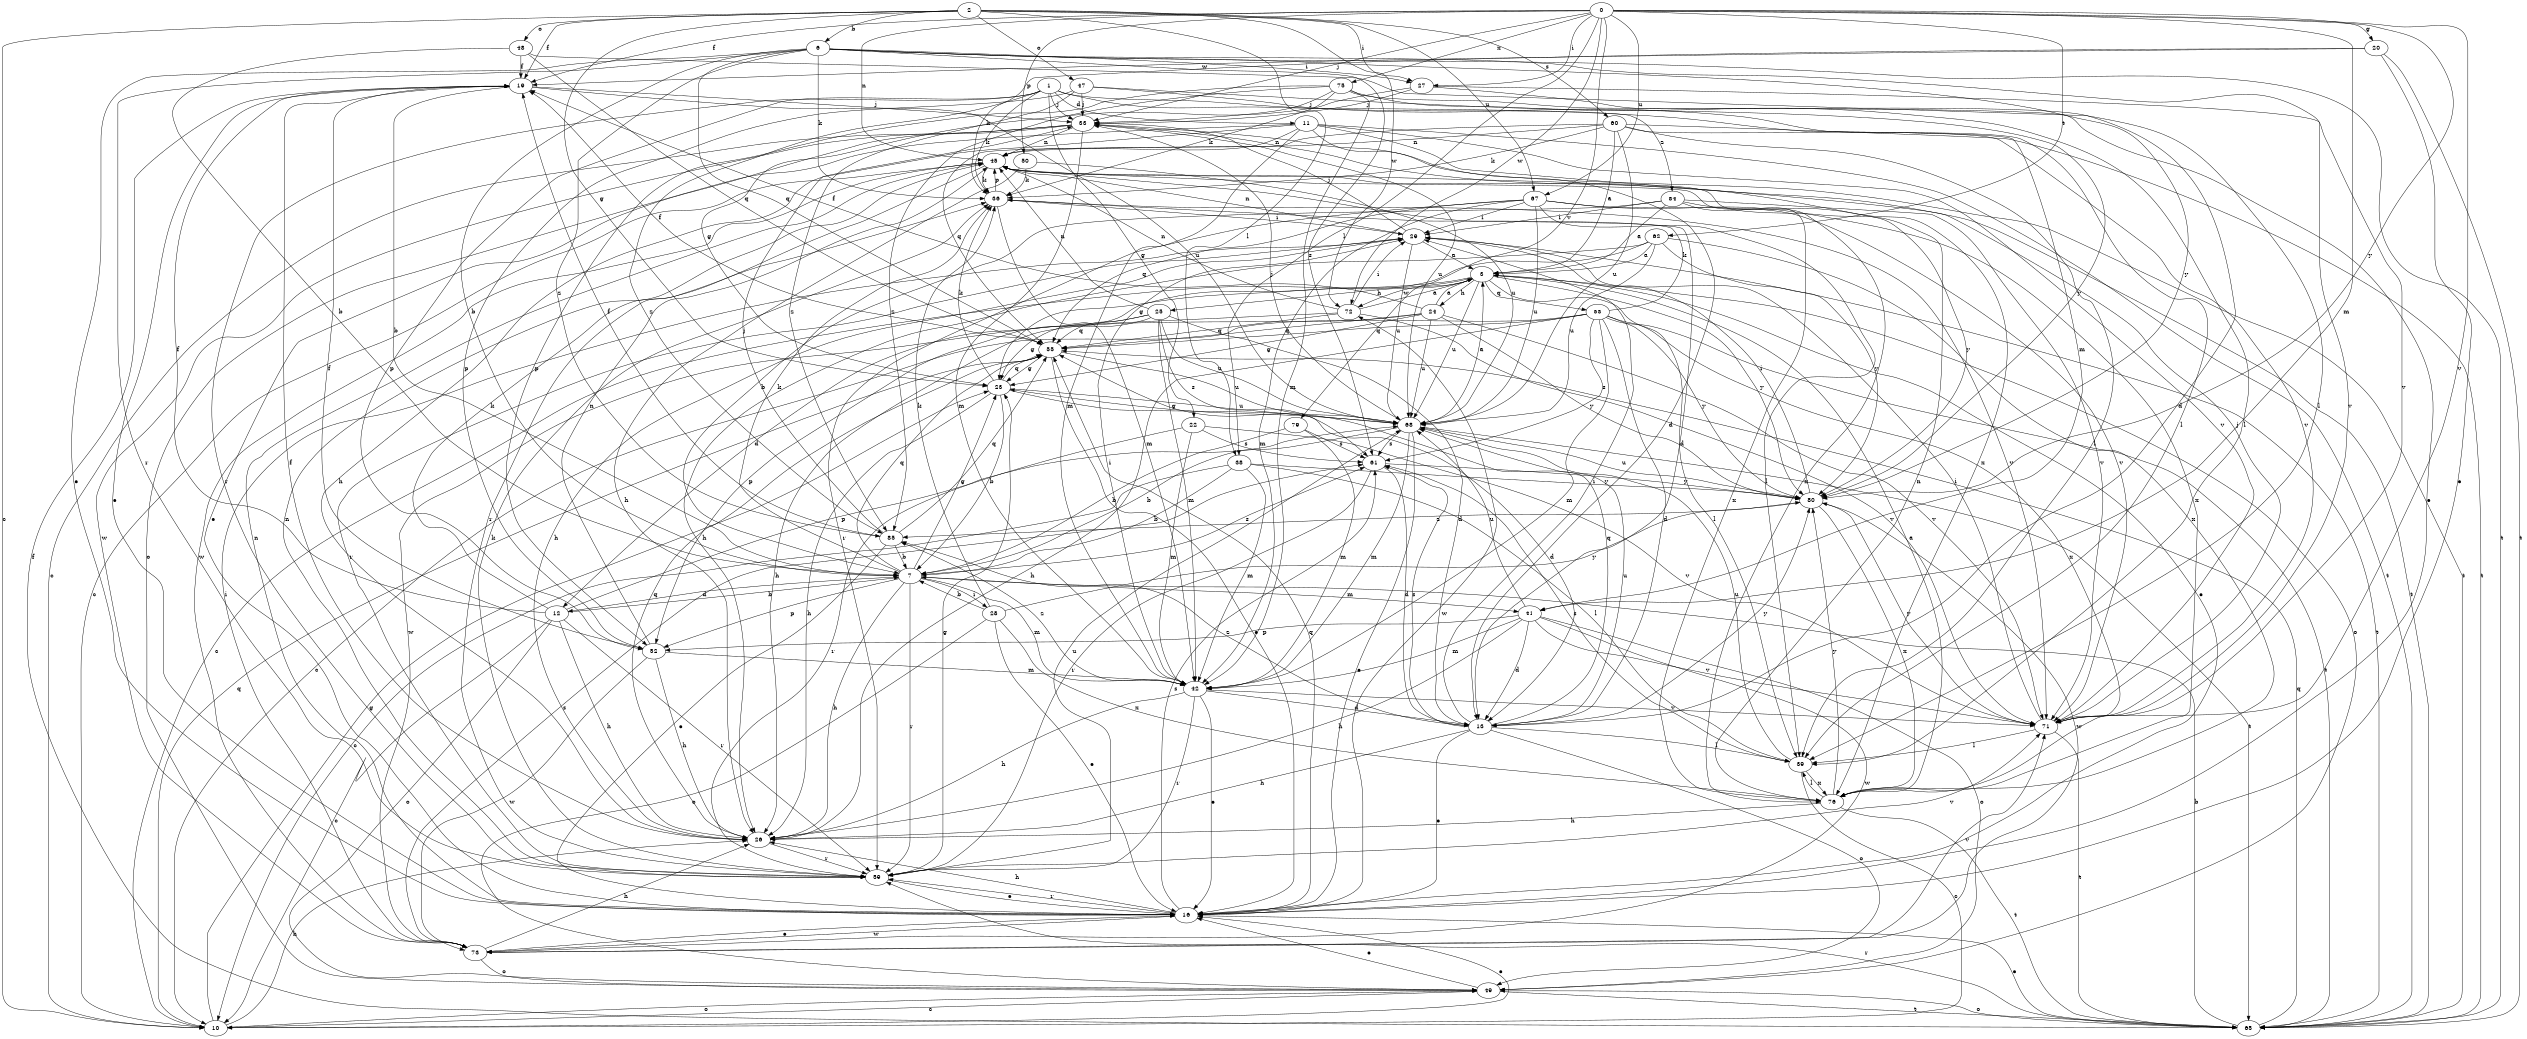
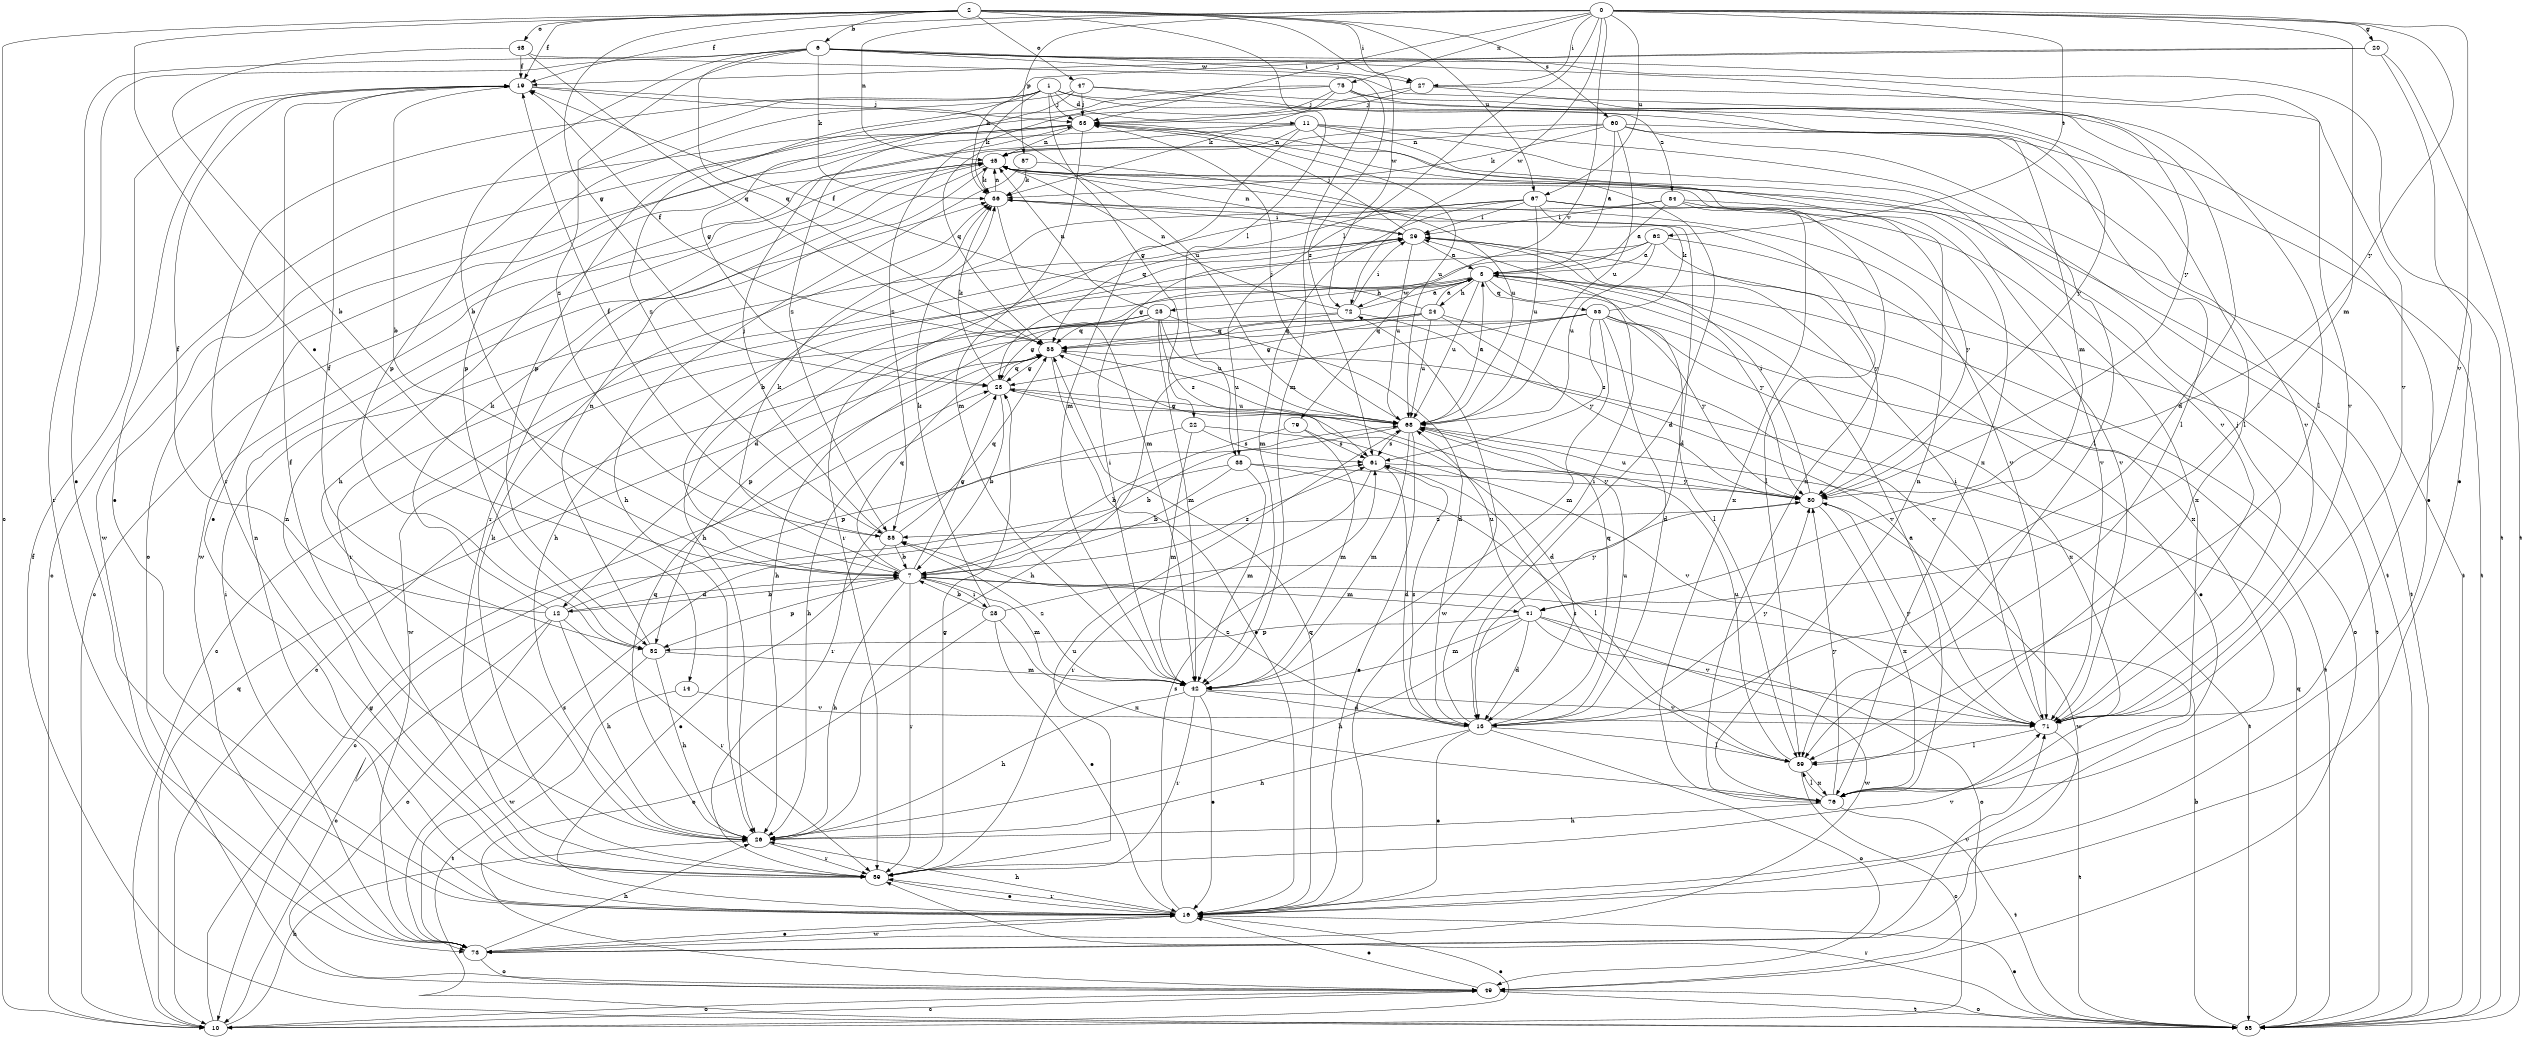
node "50": label "50" -> "57"
edge "36" -> "45": label "p" -> "n"
edge "6" -> "59": now "6" -> "73"
node "14": added
